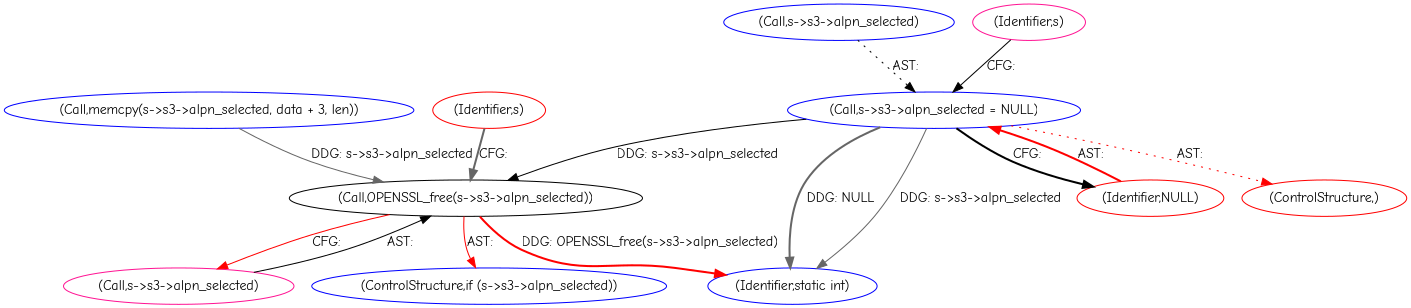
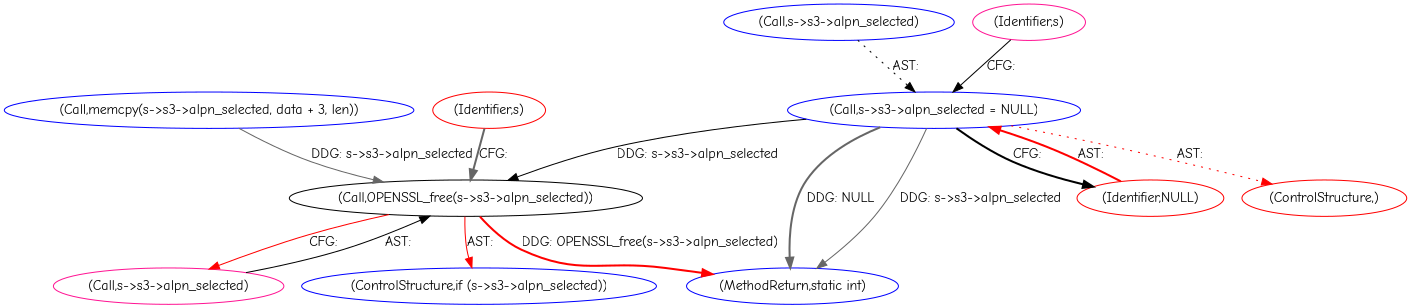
node "(Identifier,static int)": label "(Identifier,static int)" -> "(MethodReturn,static int)"
